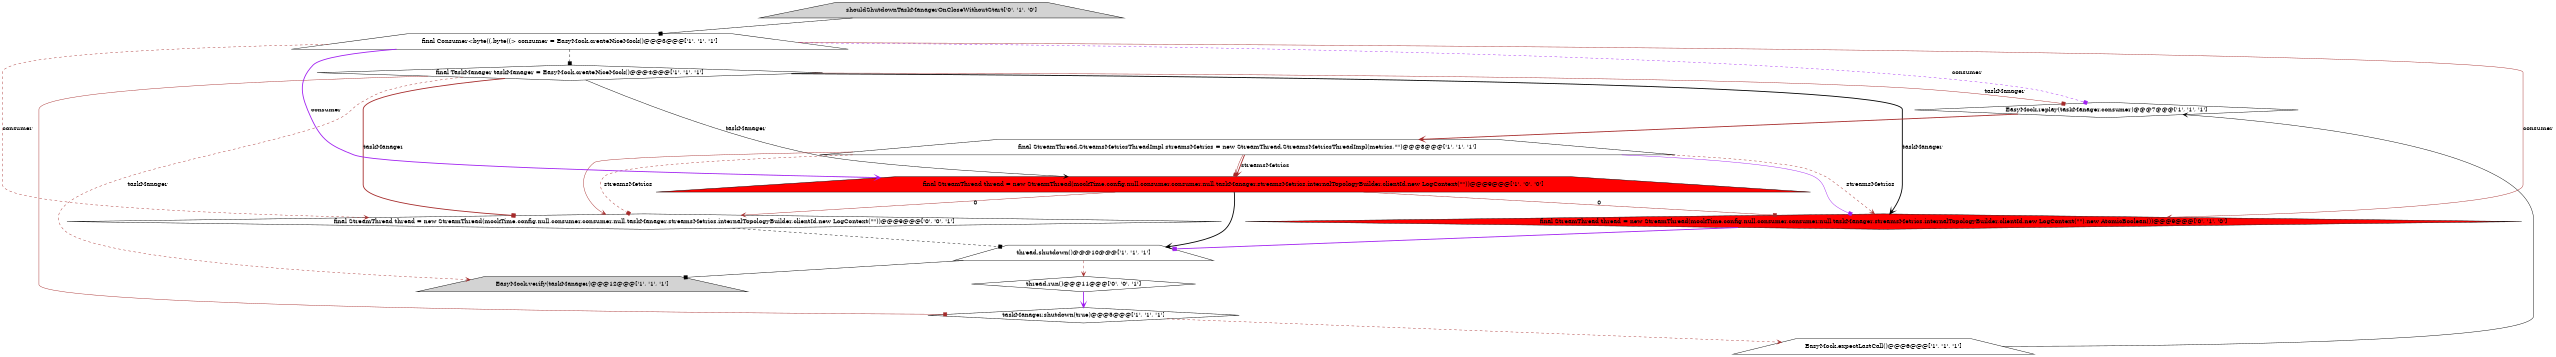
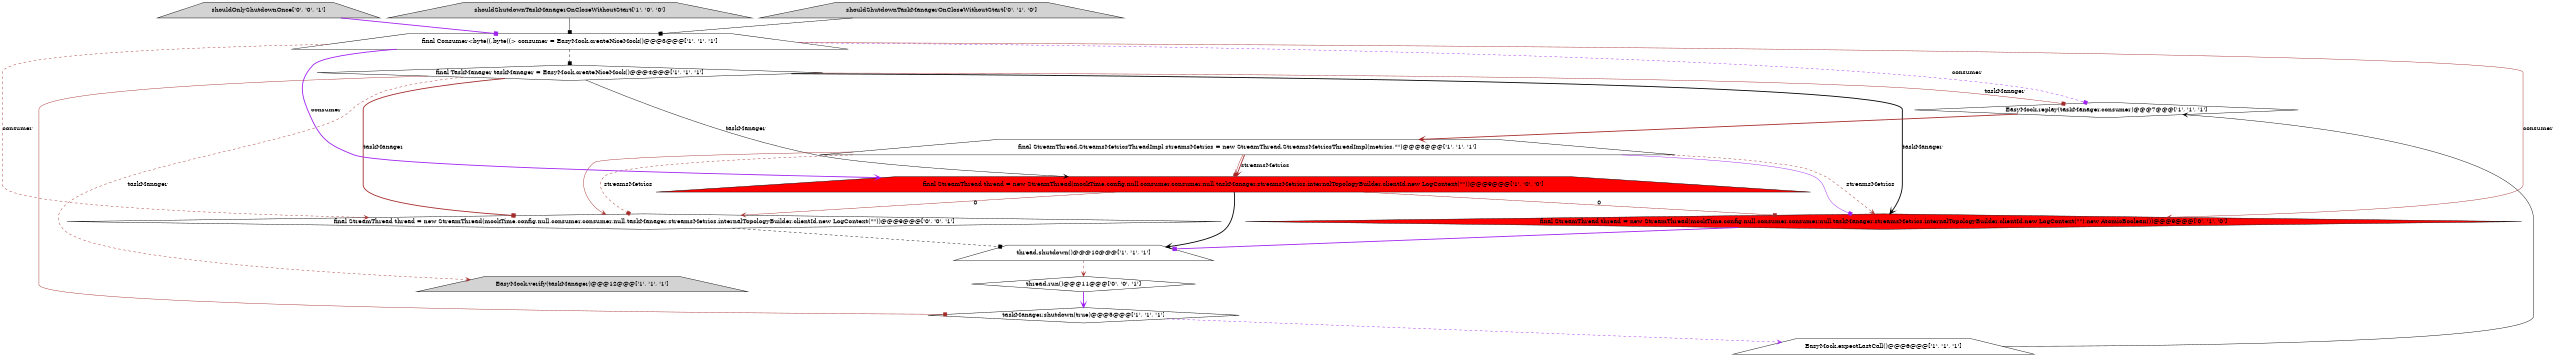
node "shouldOnlyShutdownOnce['0', '0', '1']": added
node "shouldShutdownTaskManagerOnCloseWithoutStart['1', '0', '0']": added
edge "thread.shutdown()@@@10@@@['1', '1', '1']" -> "EasyMock.verify(taskManager)@@@12@@@['1', '1', '1']": removed
edge "taskManager.shutdown(true)@@@5@@@['1', '1', '1']" -> "EasyMock.expectLastCall()@@@6@@@['1', '1', '1']": color brown -> purple
